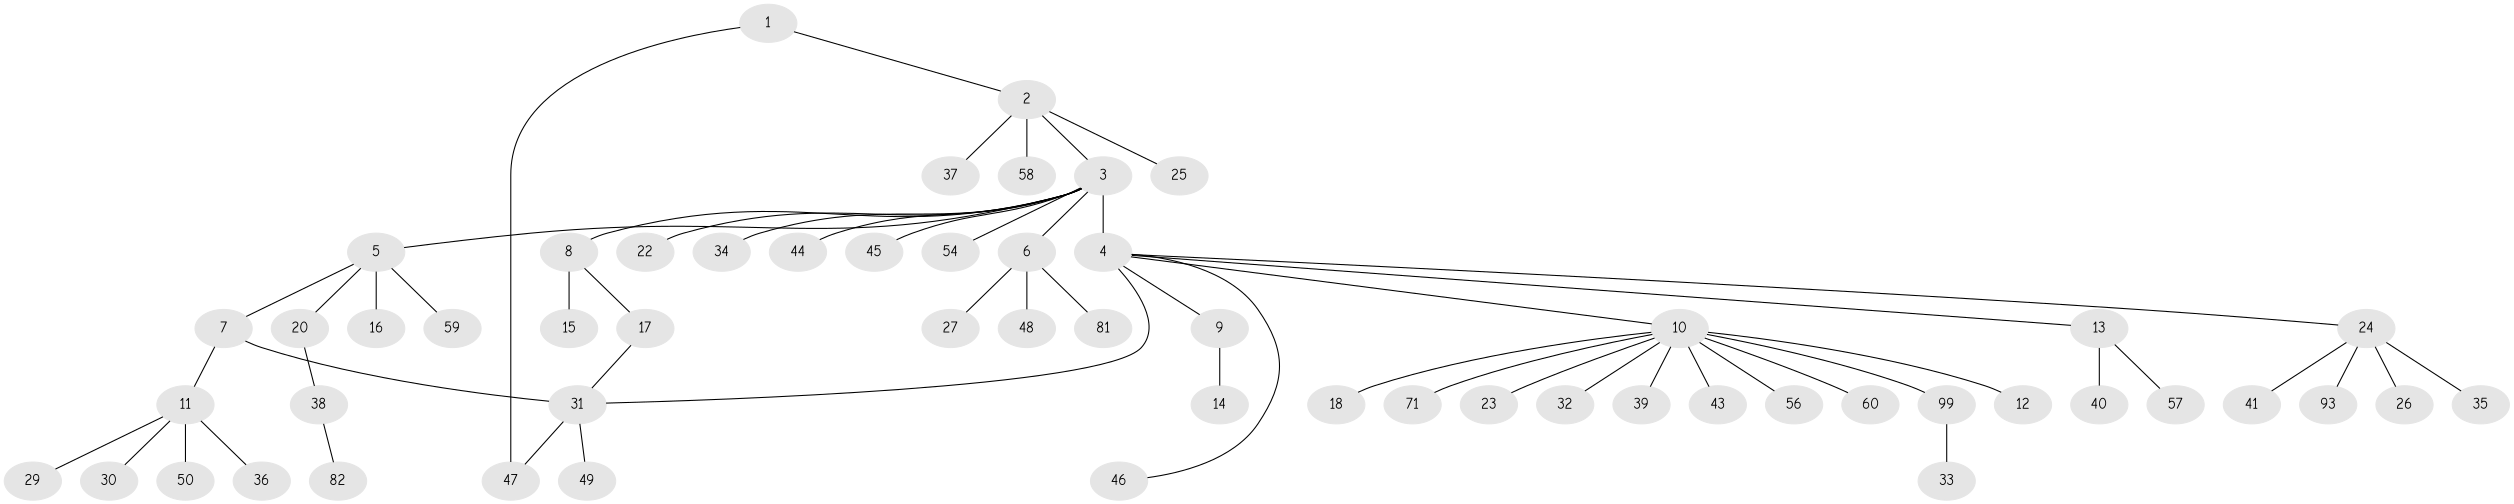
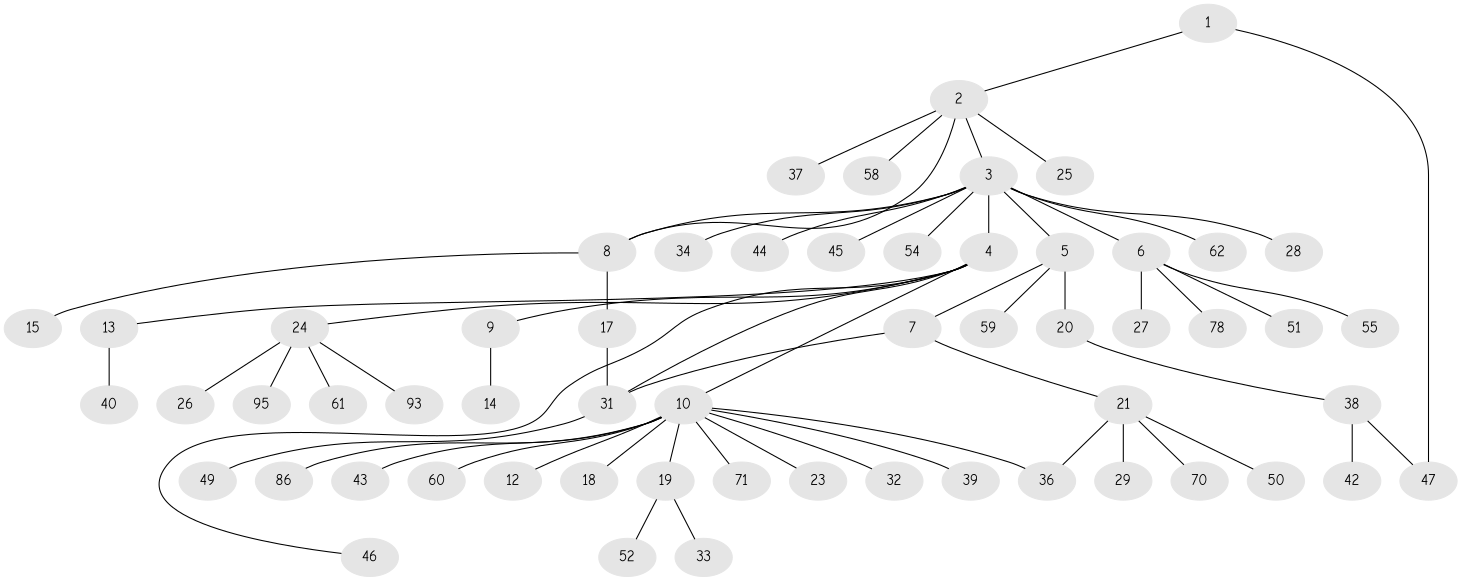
edge "2" -- "8": added
node "22": label "22" -> "62"
node "28": added
node "16": removed
node "48": label "48" -> "78"
node "81": label "81" -> "51"
node "55": added
node "11": label "11" -> "21"
node "56": label "56" -> "86"
node "99": label "99" -> "19"
node "57": removed
node "41": label "41" -> "61"
node "35": label "35" -> "95"
edge "10" -- "36": added
edge "31" -- "47": now "38" -- "47"
node "30": label "30" -> "70"
node "82": label "82" -> "42"
node "52": added
